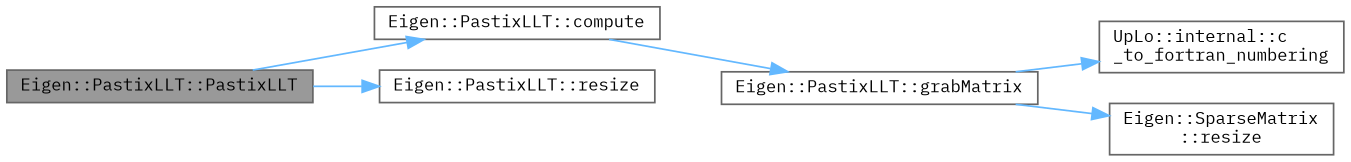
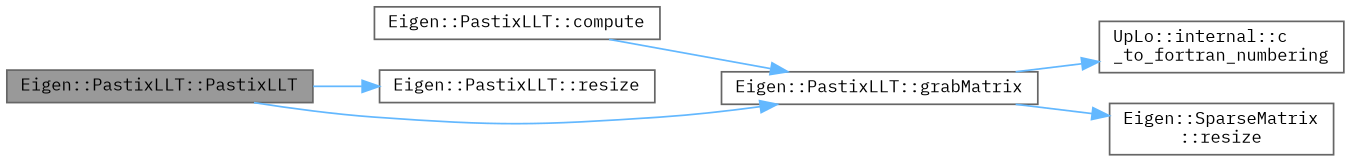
edge "Eigen::PastixLLT::PastixLLT" -> "Eigen::PastixLLT::compute": now "Eigen::PastixLLT::PastixLLT" -> "Eigen::PastixLLT::grabMatrix"
